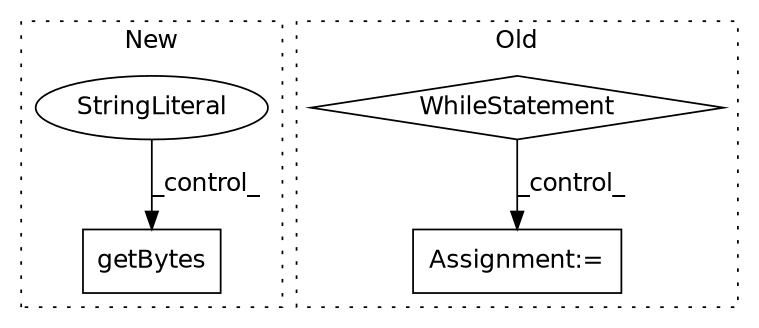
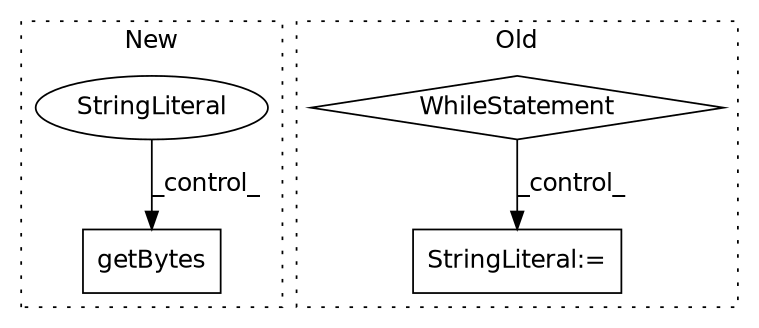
node "Assignment:=": label "Assignment:=" -> "StringLiteral:="
